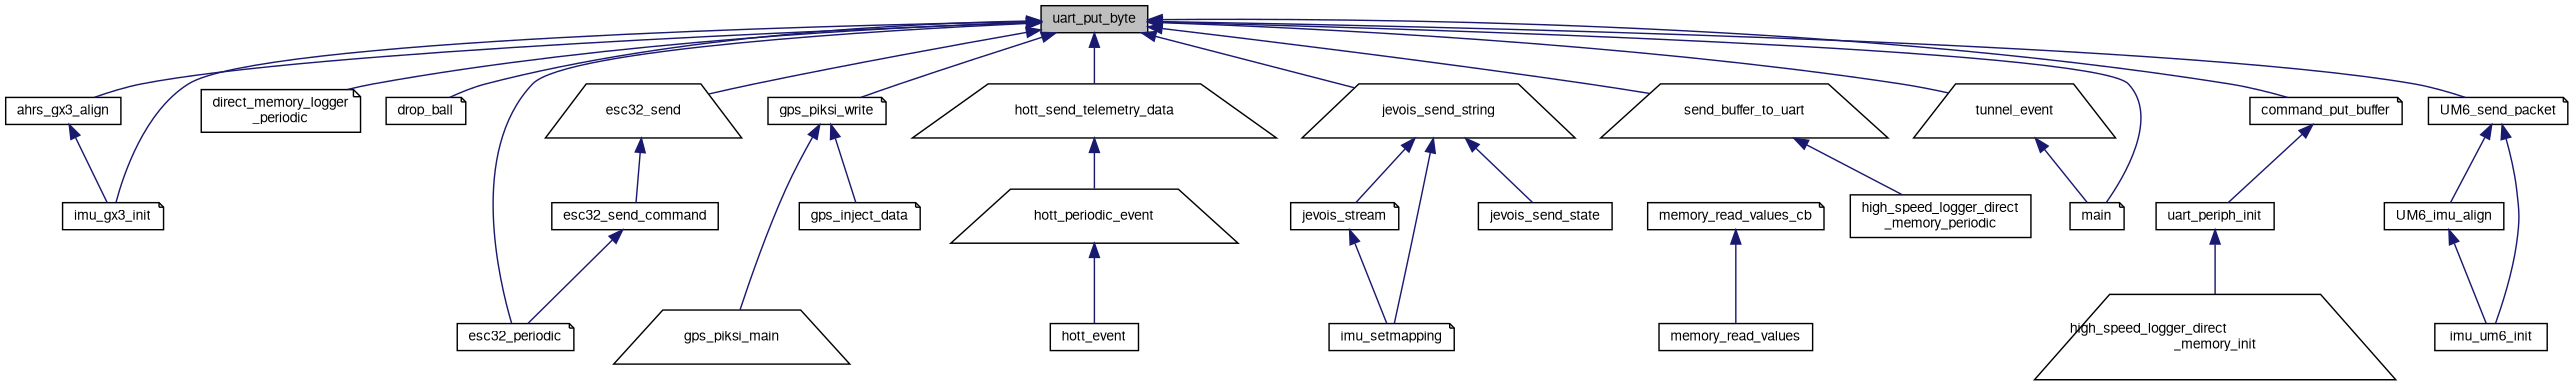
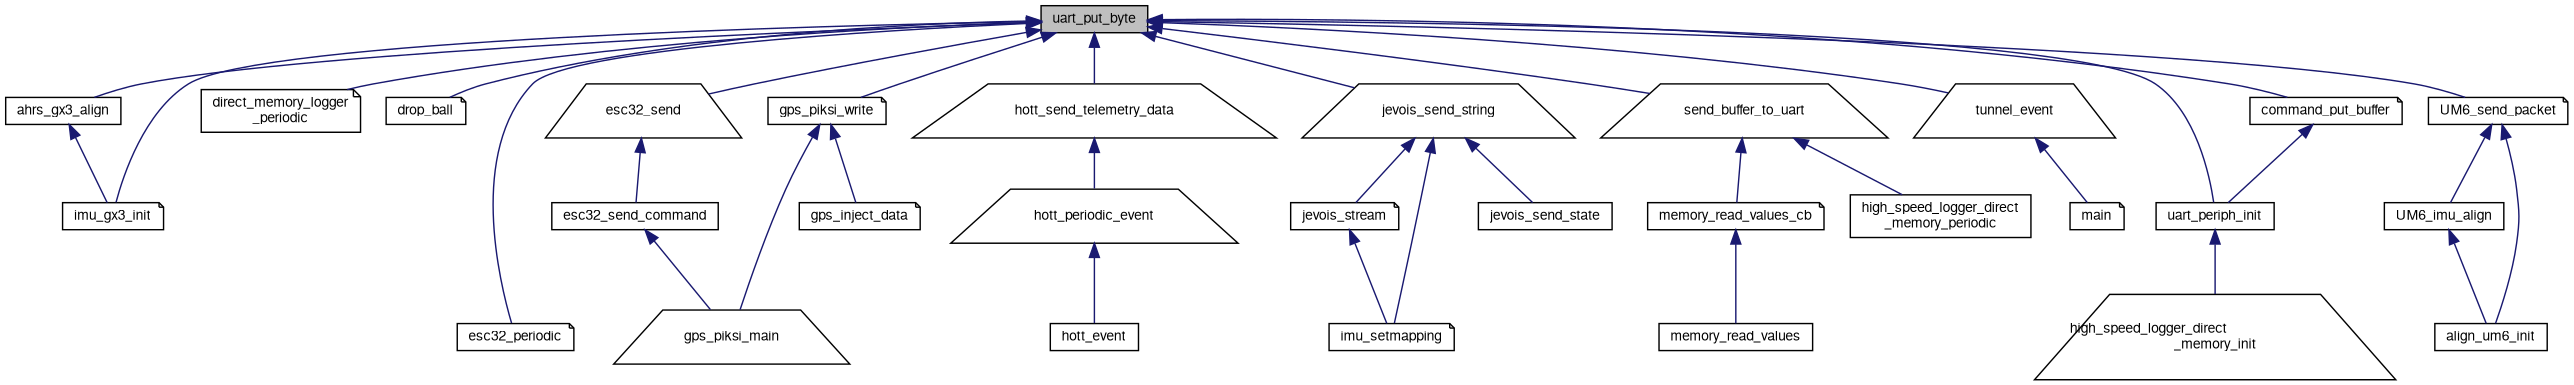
edge "main" -> "uart_put_byte": now "uart_periph_init" -> "uart_put_byte"
edge "memory_read_values_cb" -> "send_buffer_to_uart": added
edge "esc32_periodic" -> "esc32_send_command": now "gps_piksi_main" -> "esc32_send_command"
node "imu_um6_init": label "imu_um6_init" -> "align_um6_init"
